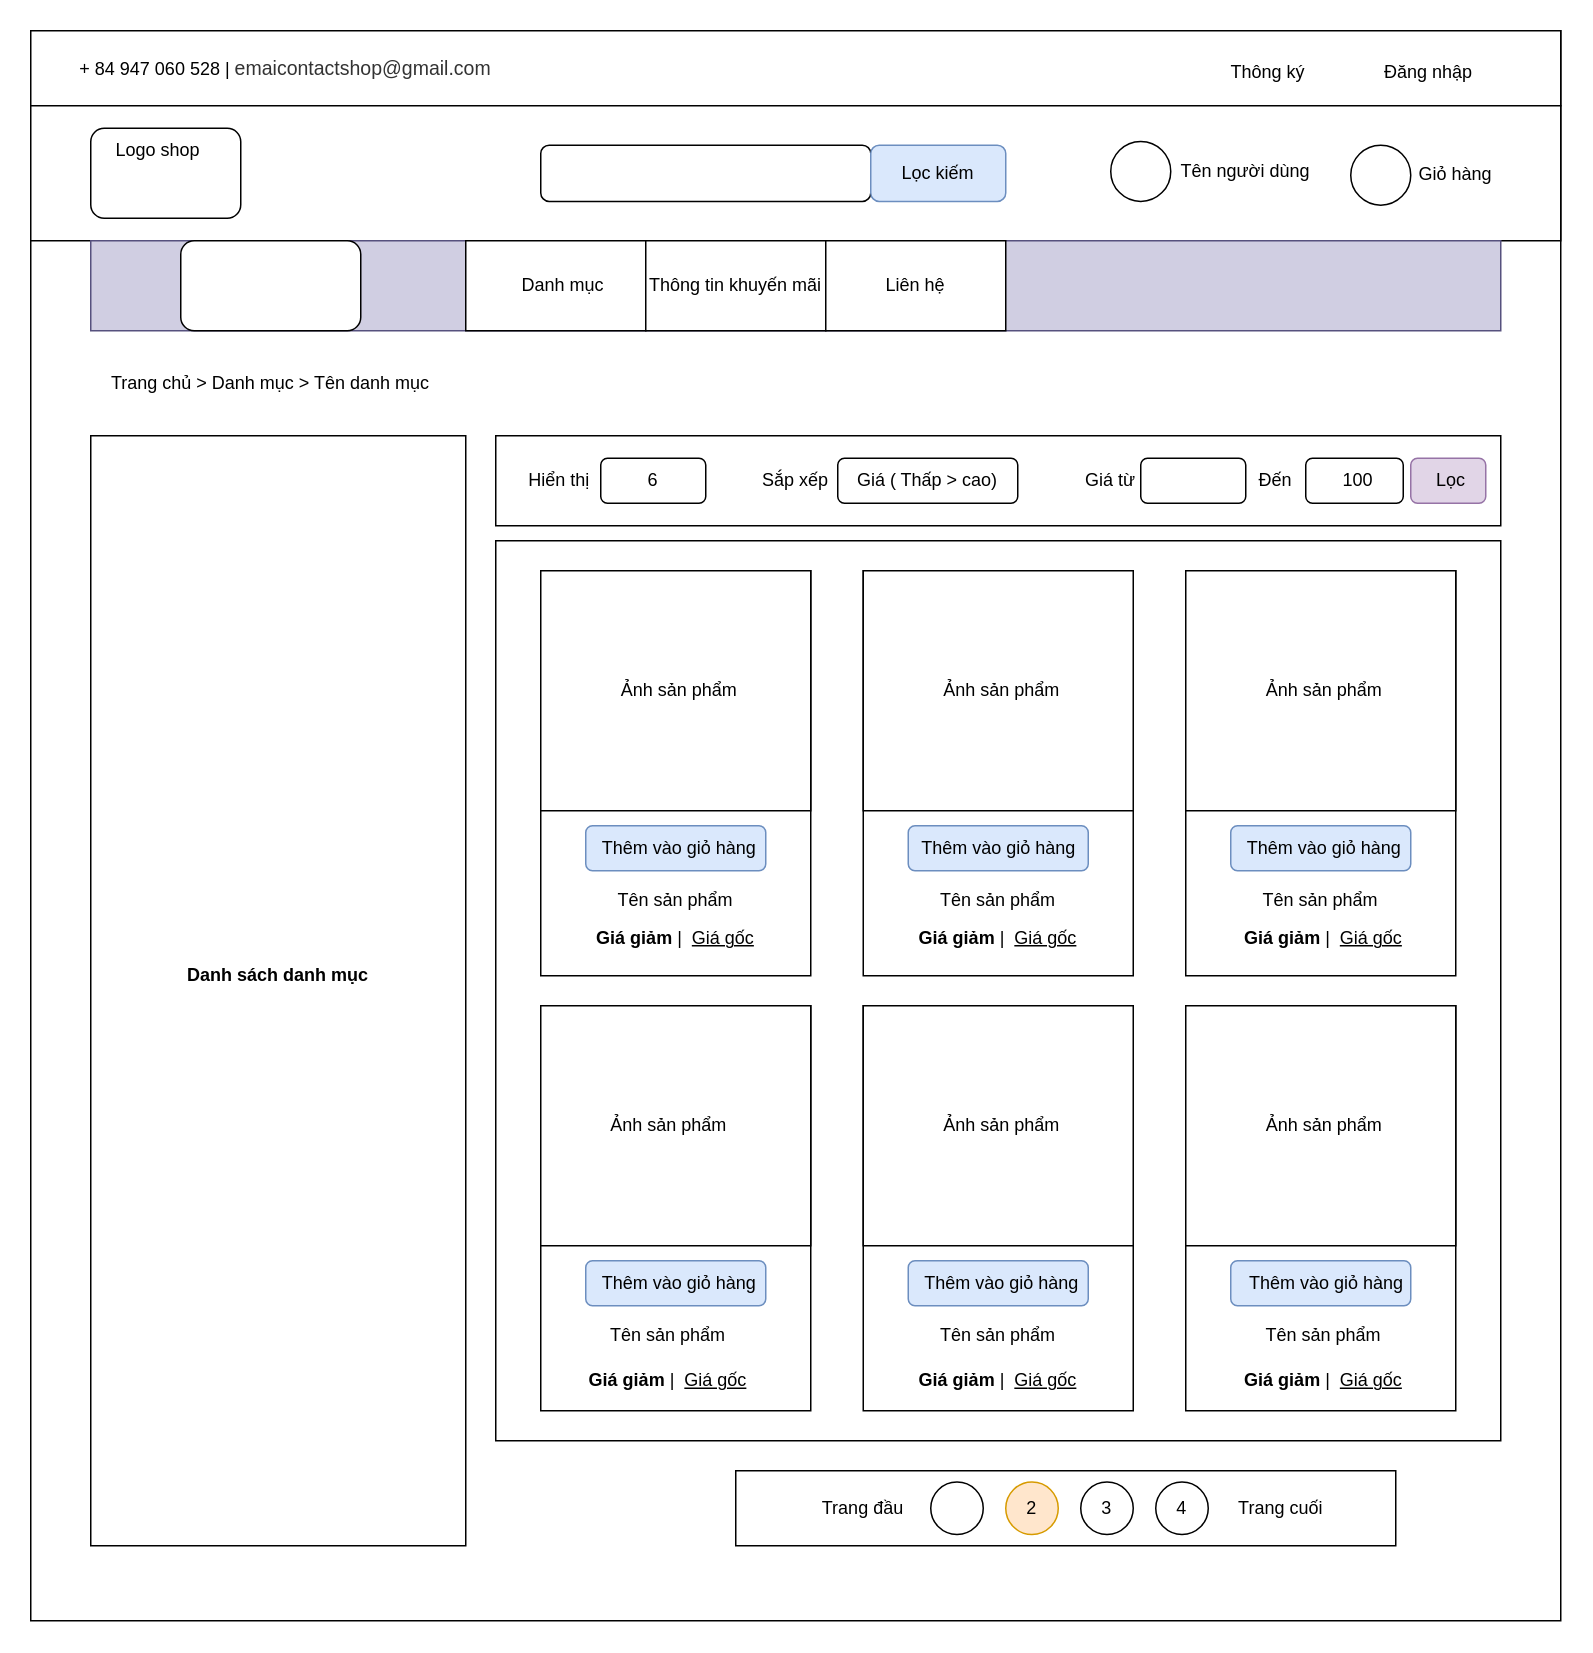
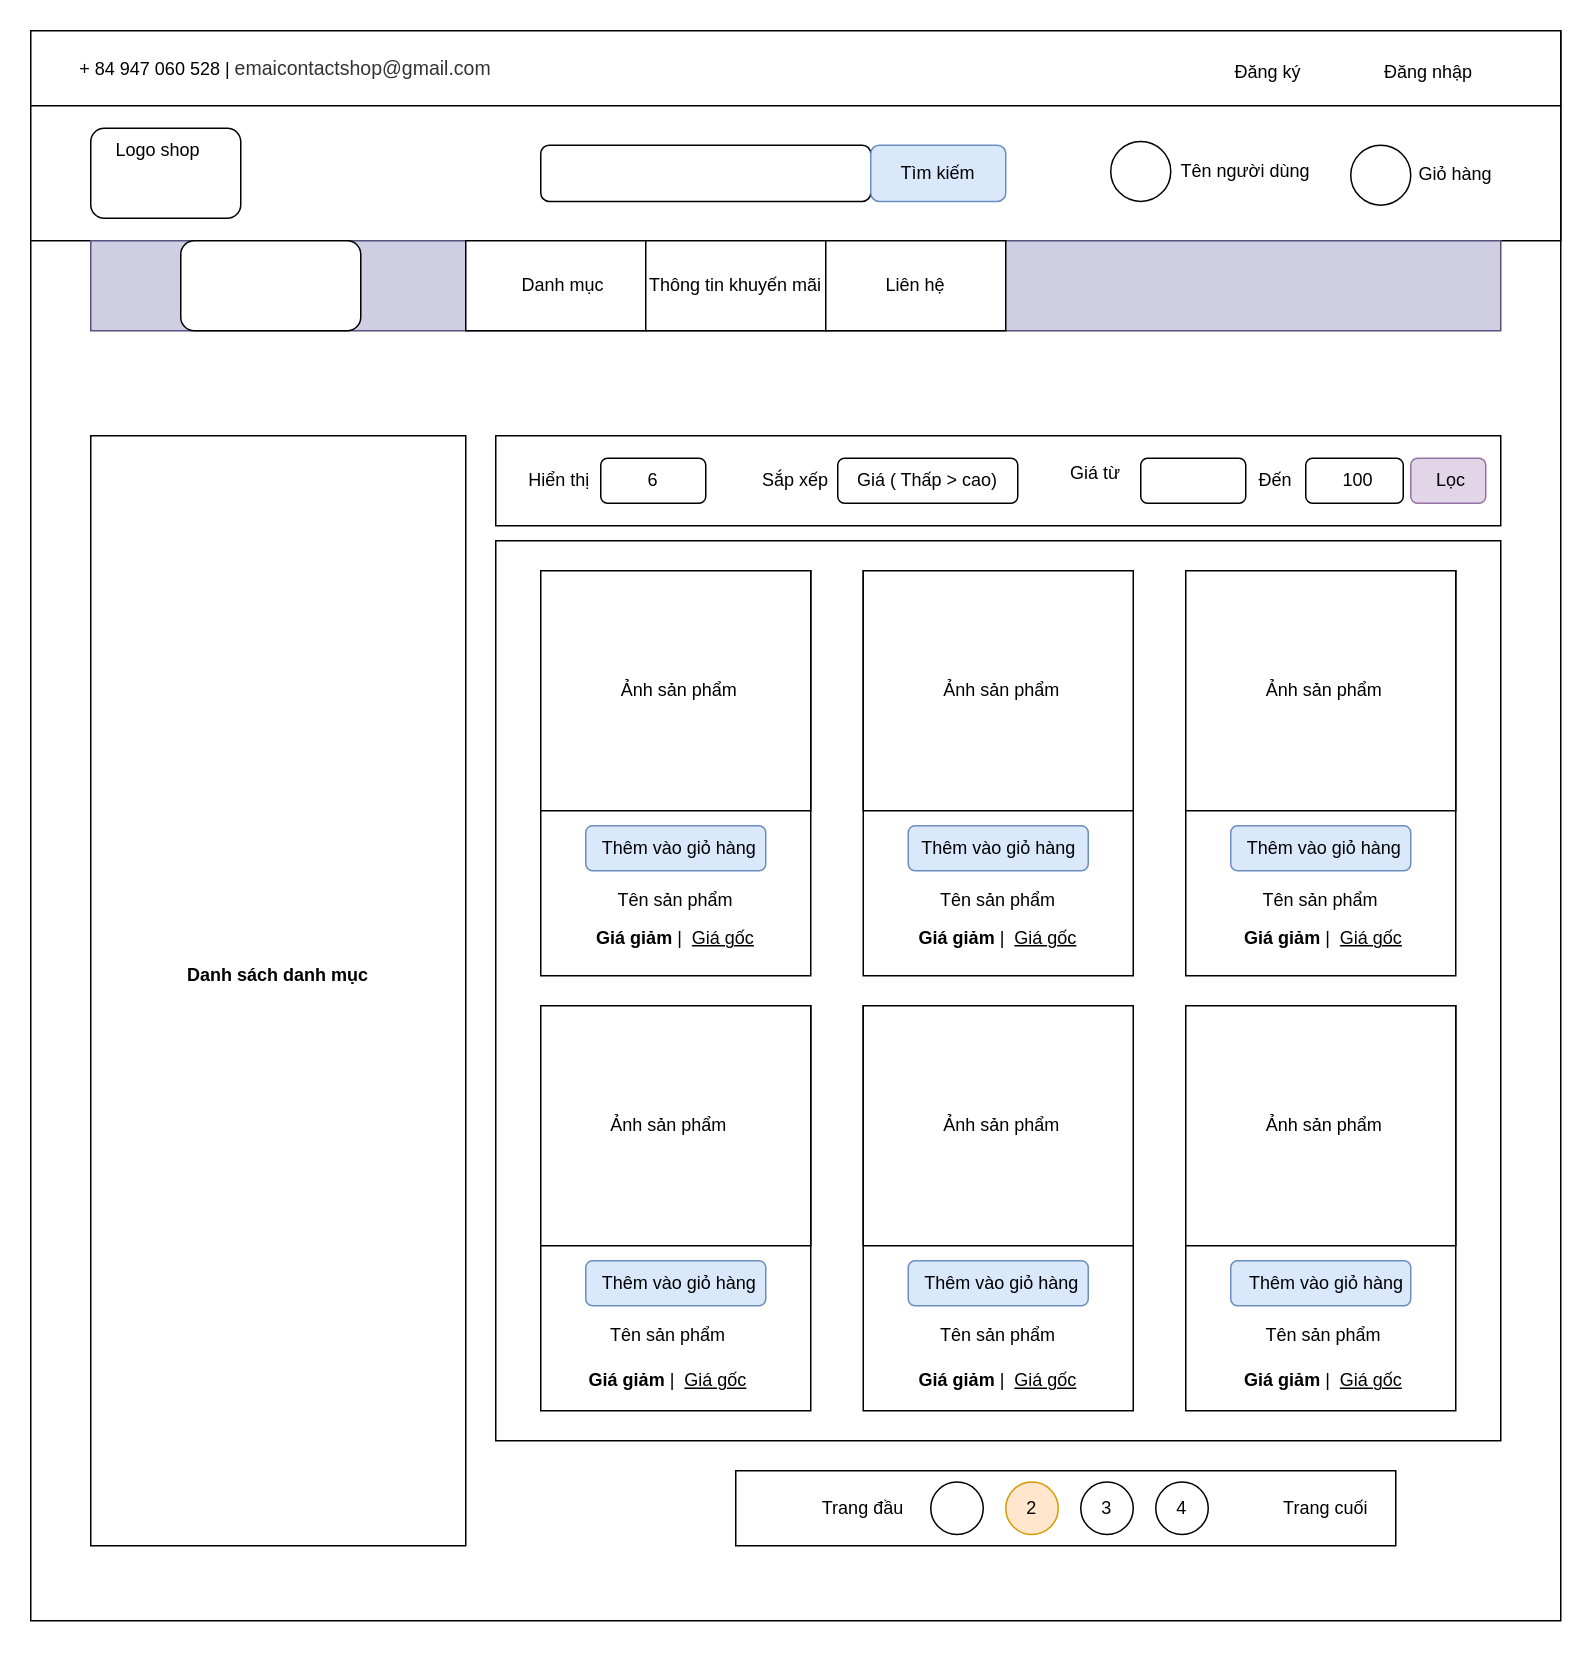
node "Thông ký": label "Thông ký" -> "Đăng ký"
node "Lọc kiếm": label "Lọc kiếm" -> "Tìm kiếm"
node "Trang chủ > Danh mục > Tên danh mục": removed
node "Giá từ": moved (1111, 481) -> (1096, 473)
node "Trang cuối": moved (1281, 1508) -> (1326, 1508)
